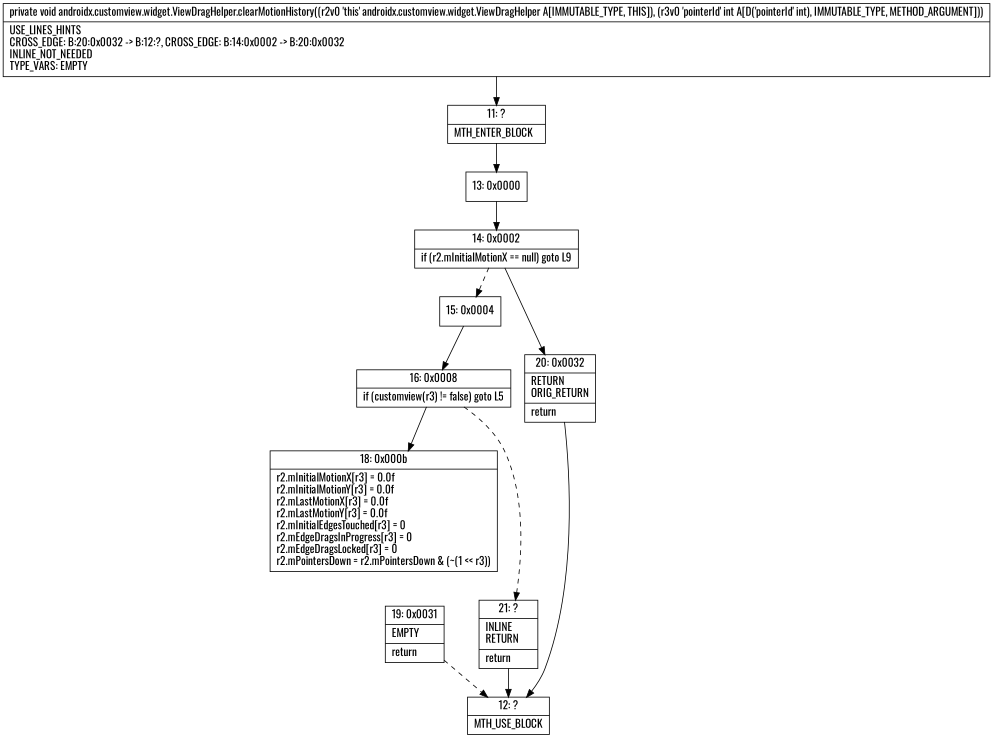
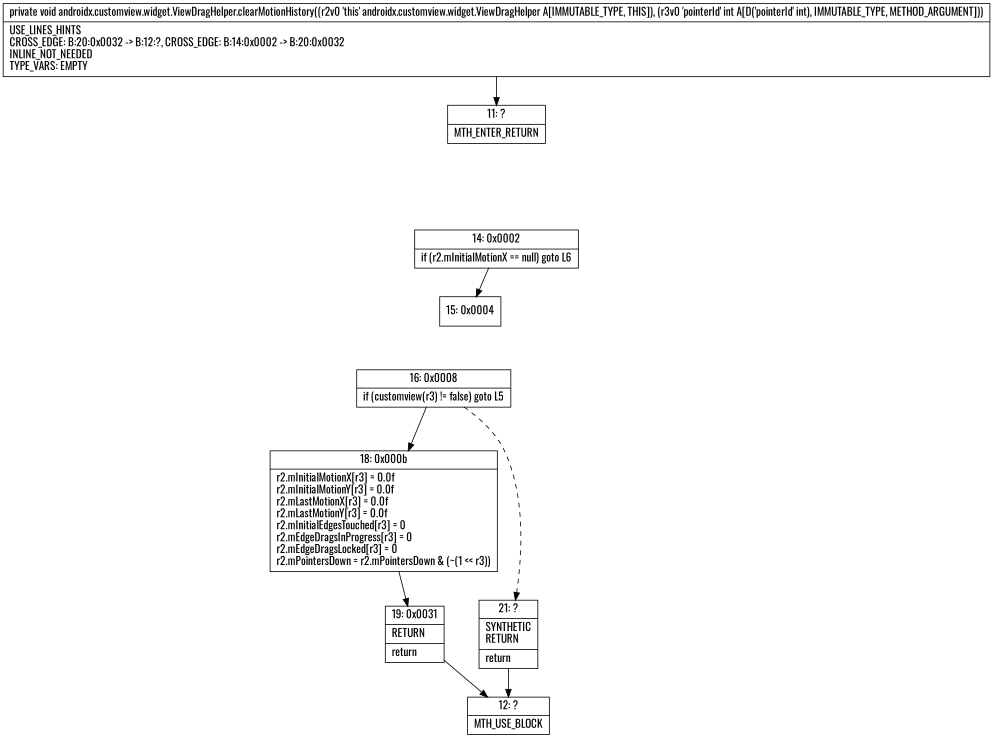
node "11: ?": text "MTH_ENTER_BLOCK" -> "MTH_ENTER_RETURN"
node "13: 0x0000": removed
node "14: 0x0002": text "if (r2.mInitialMotionX == null) goto L9" -> "if (r2.mInitialMotionX == null) goto L6"
edge "14: 0x0002" -> "15: 0x0004": style dashed -> solid
edge "15: 0x0004" -> "16: 0x0008": removed
node "20: 0x0032": removed
edge "18: 0x000b" -> "19: 0x0031": added
node "21: ?": text "INLINE" -> "SYNTHETIC"
node "19: 0x0031": text "EMPTY" -> "RETURN"
edge "19: 0x0031" -> "12: ?": style dashed -> solid
